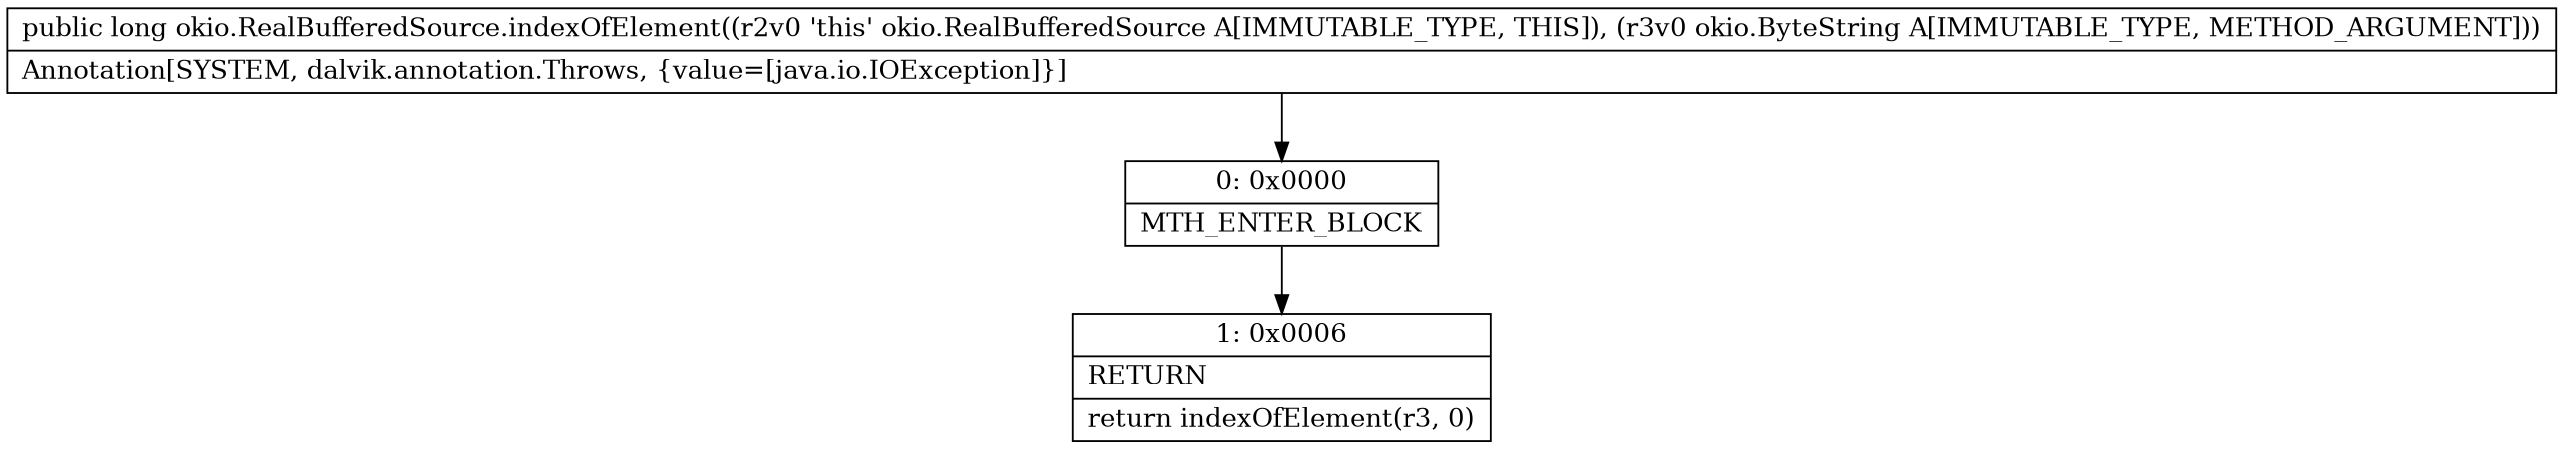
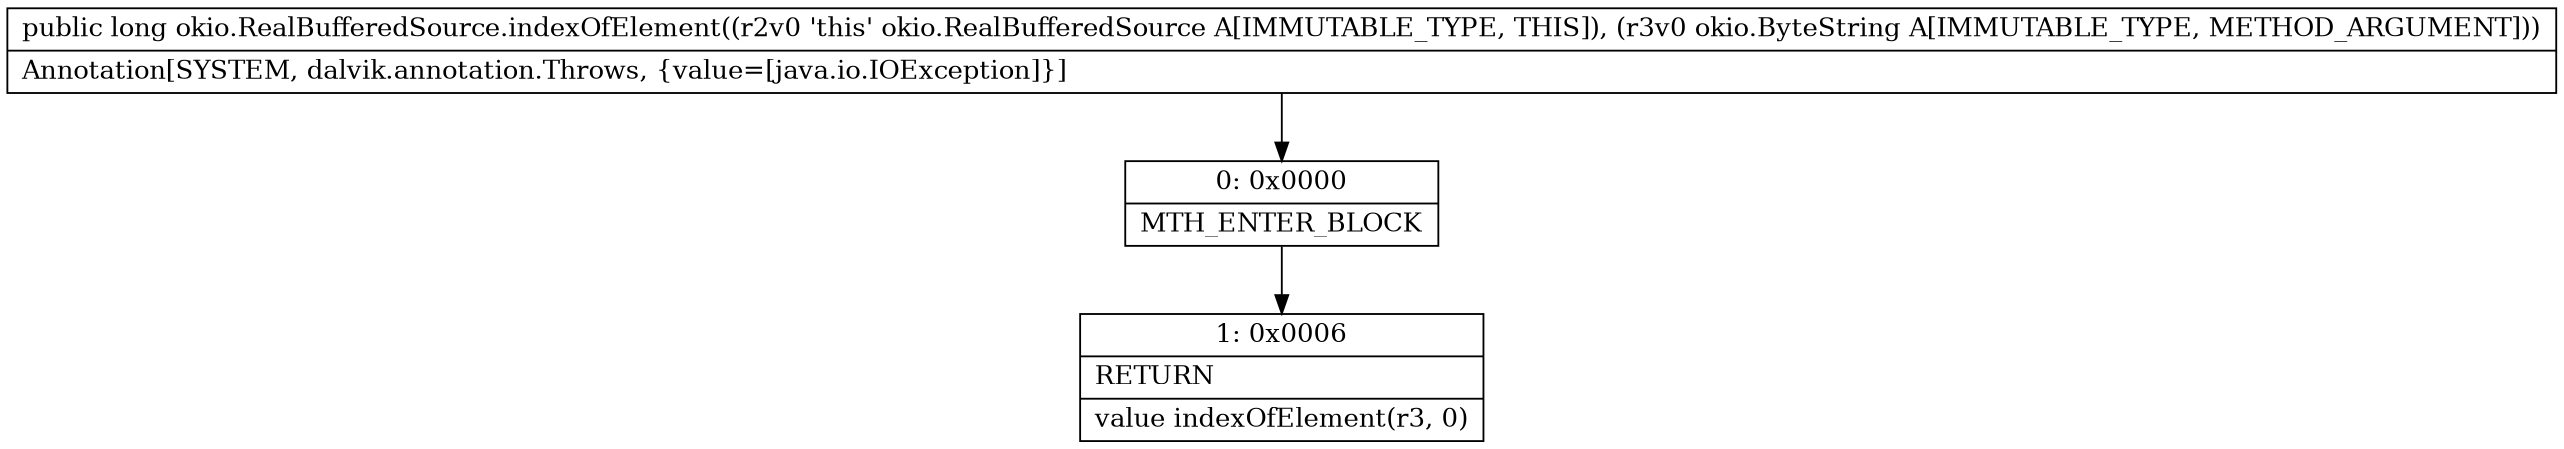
node "1: 0x0006": text "return indexOfElement(r3, 0)" -> "value indexOfElement(r3, 0)"
